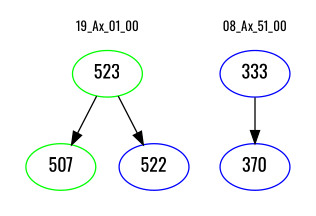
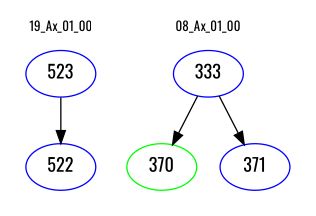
cluster "08_Ax_51_00": label "08_Ax_51_00" -> "08_Ax_01_00"
node "523": color green -> blue
node "507": removed
node "371": added
node "370": color blue -> green
